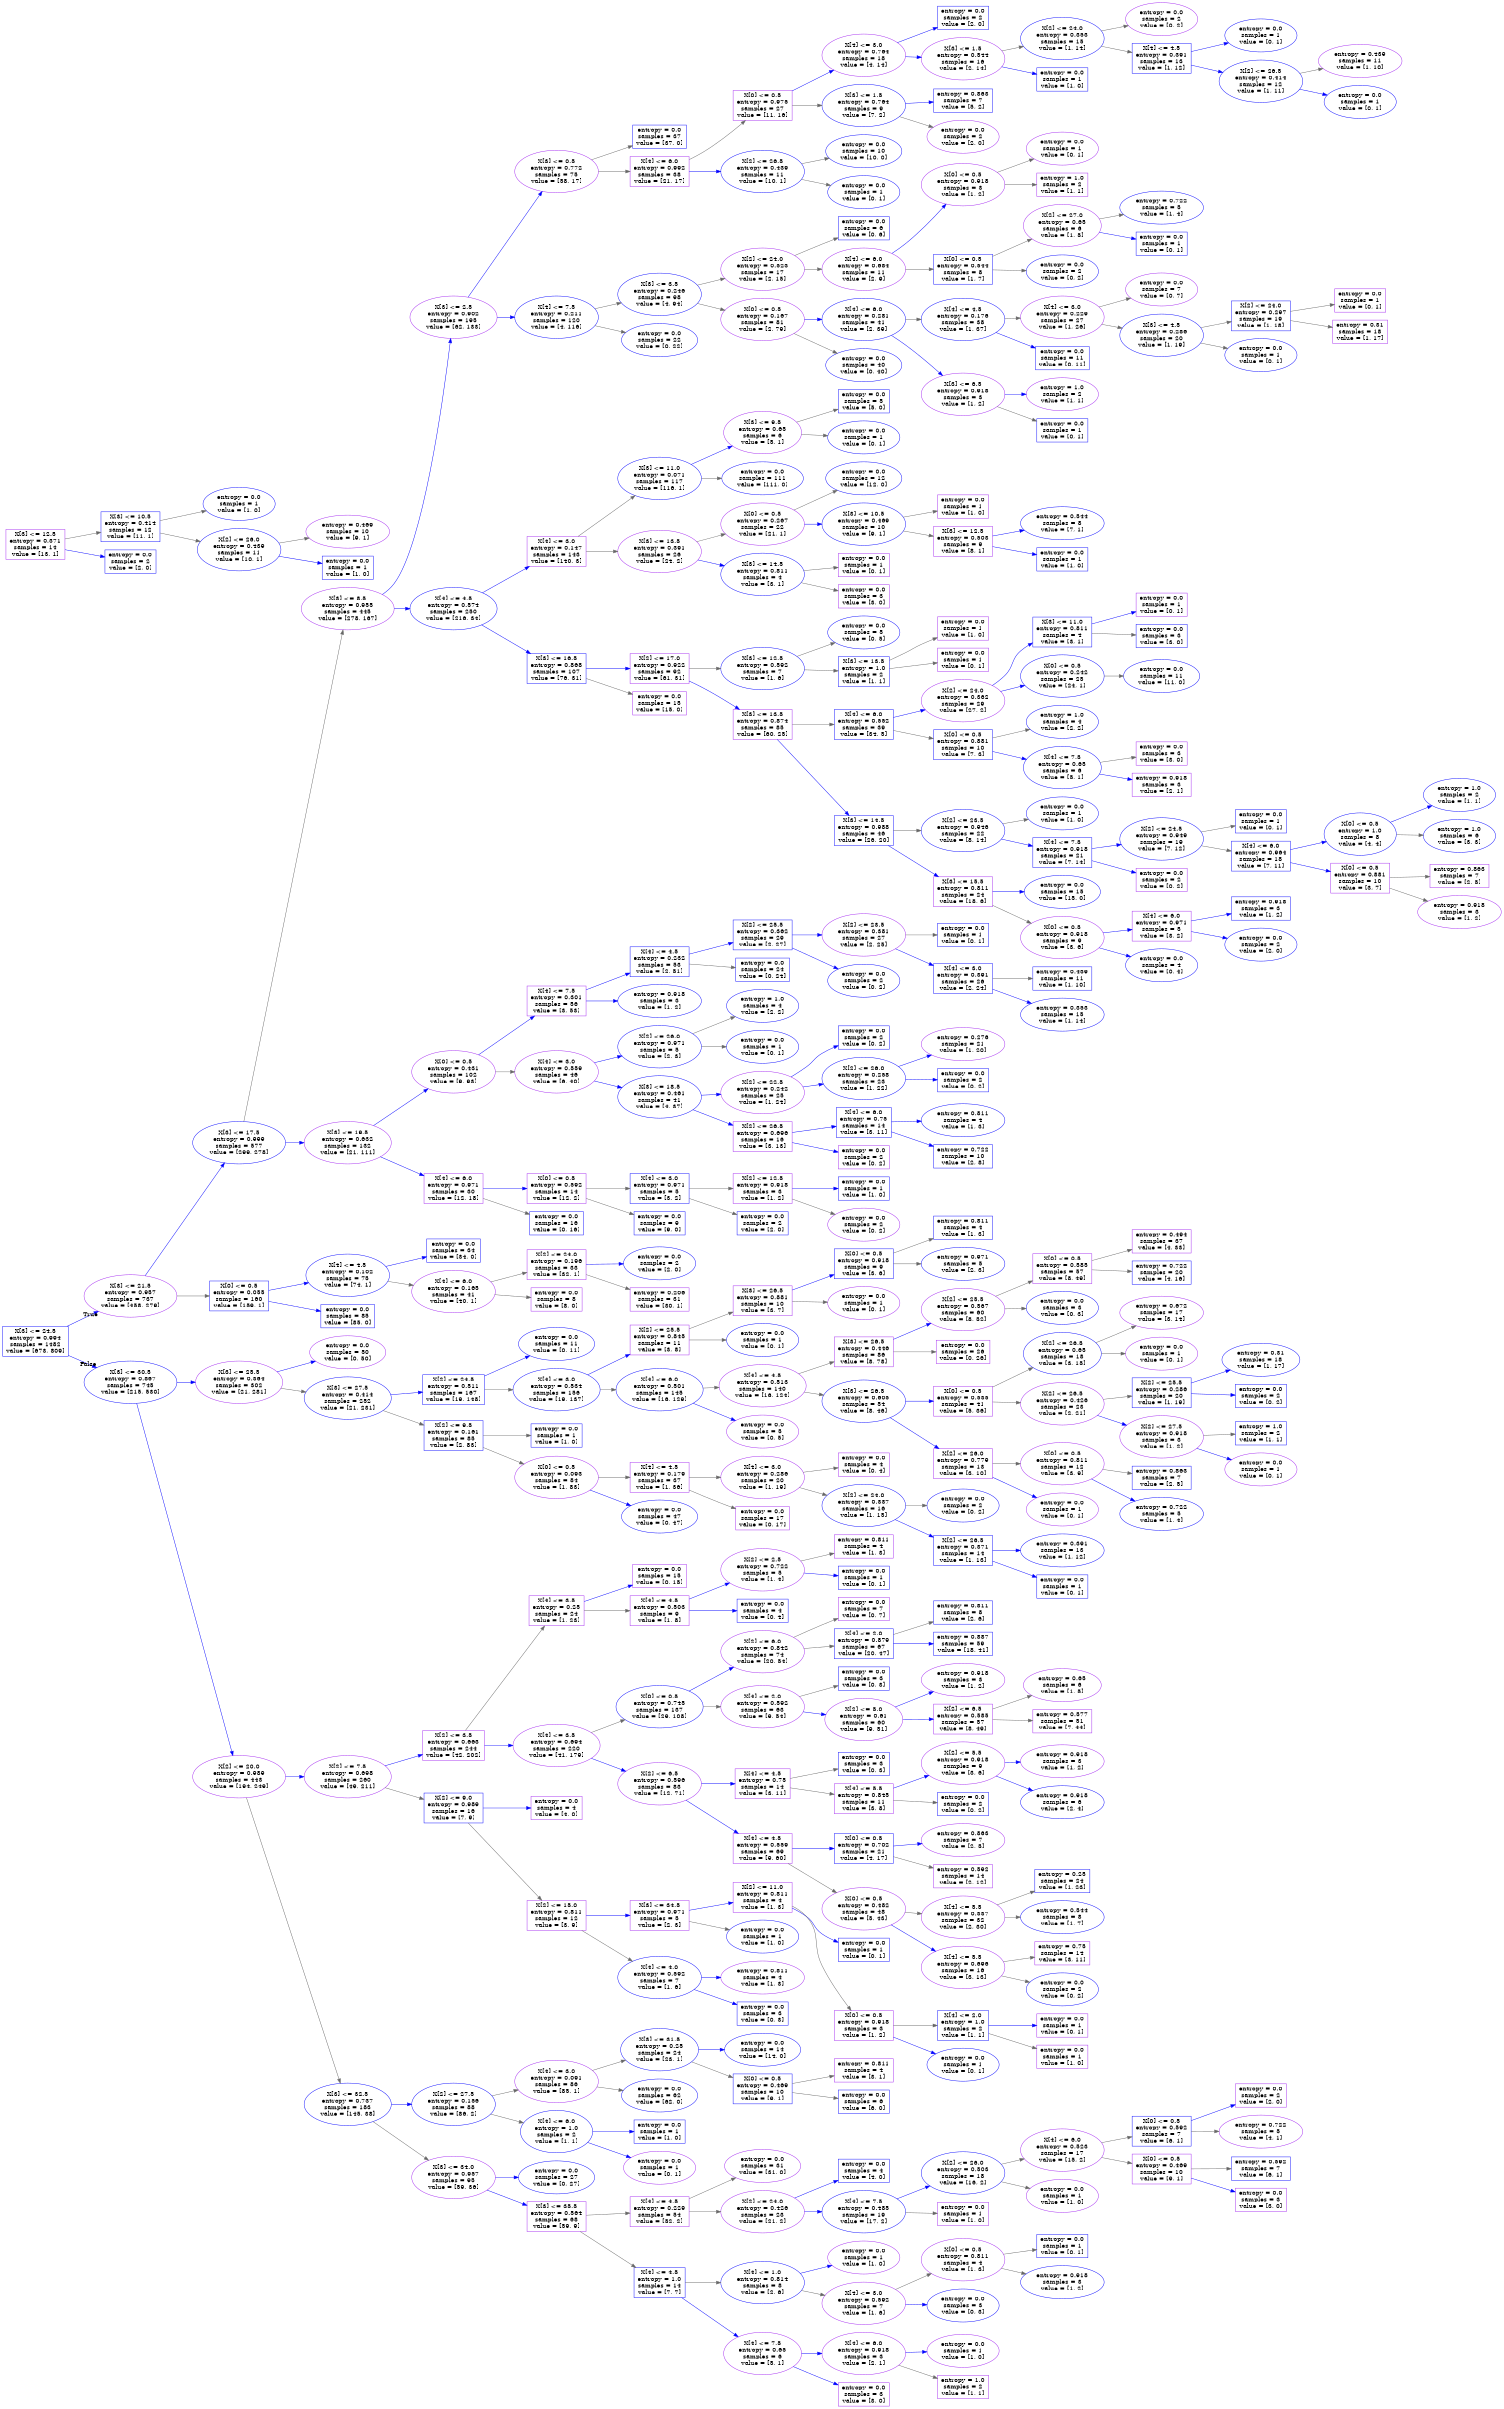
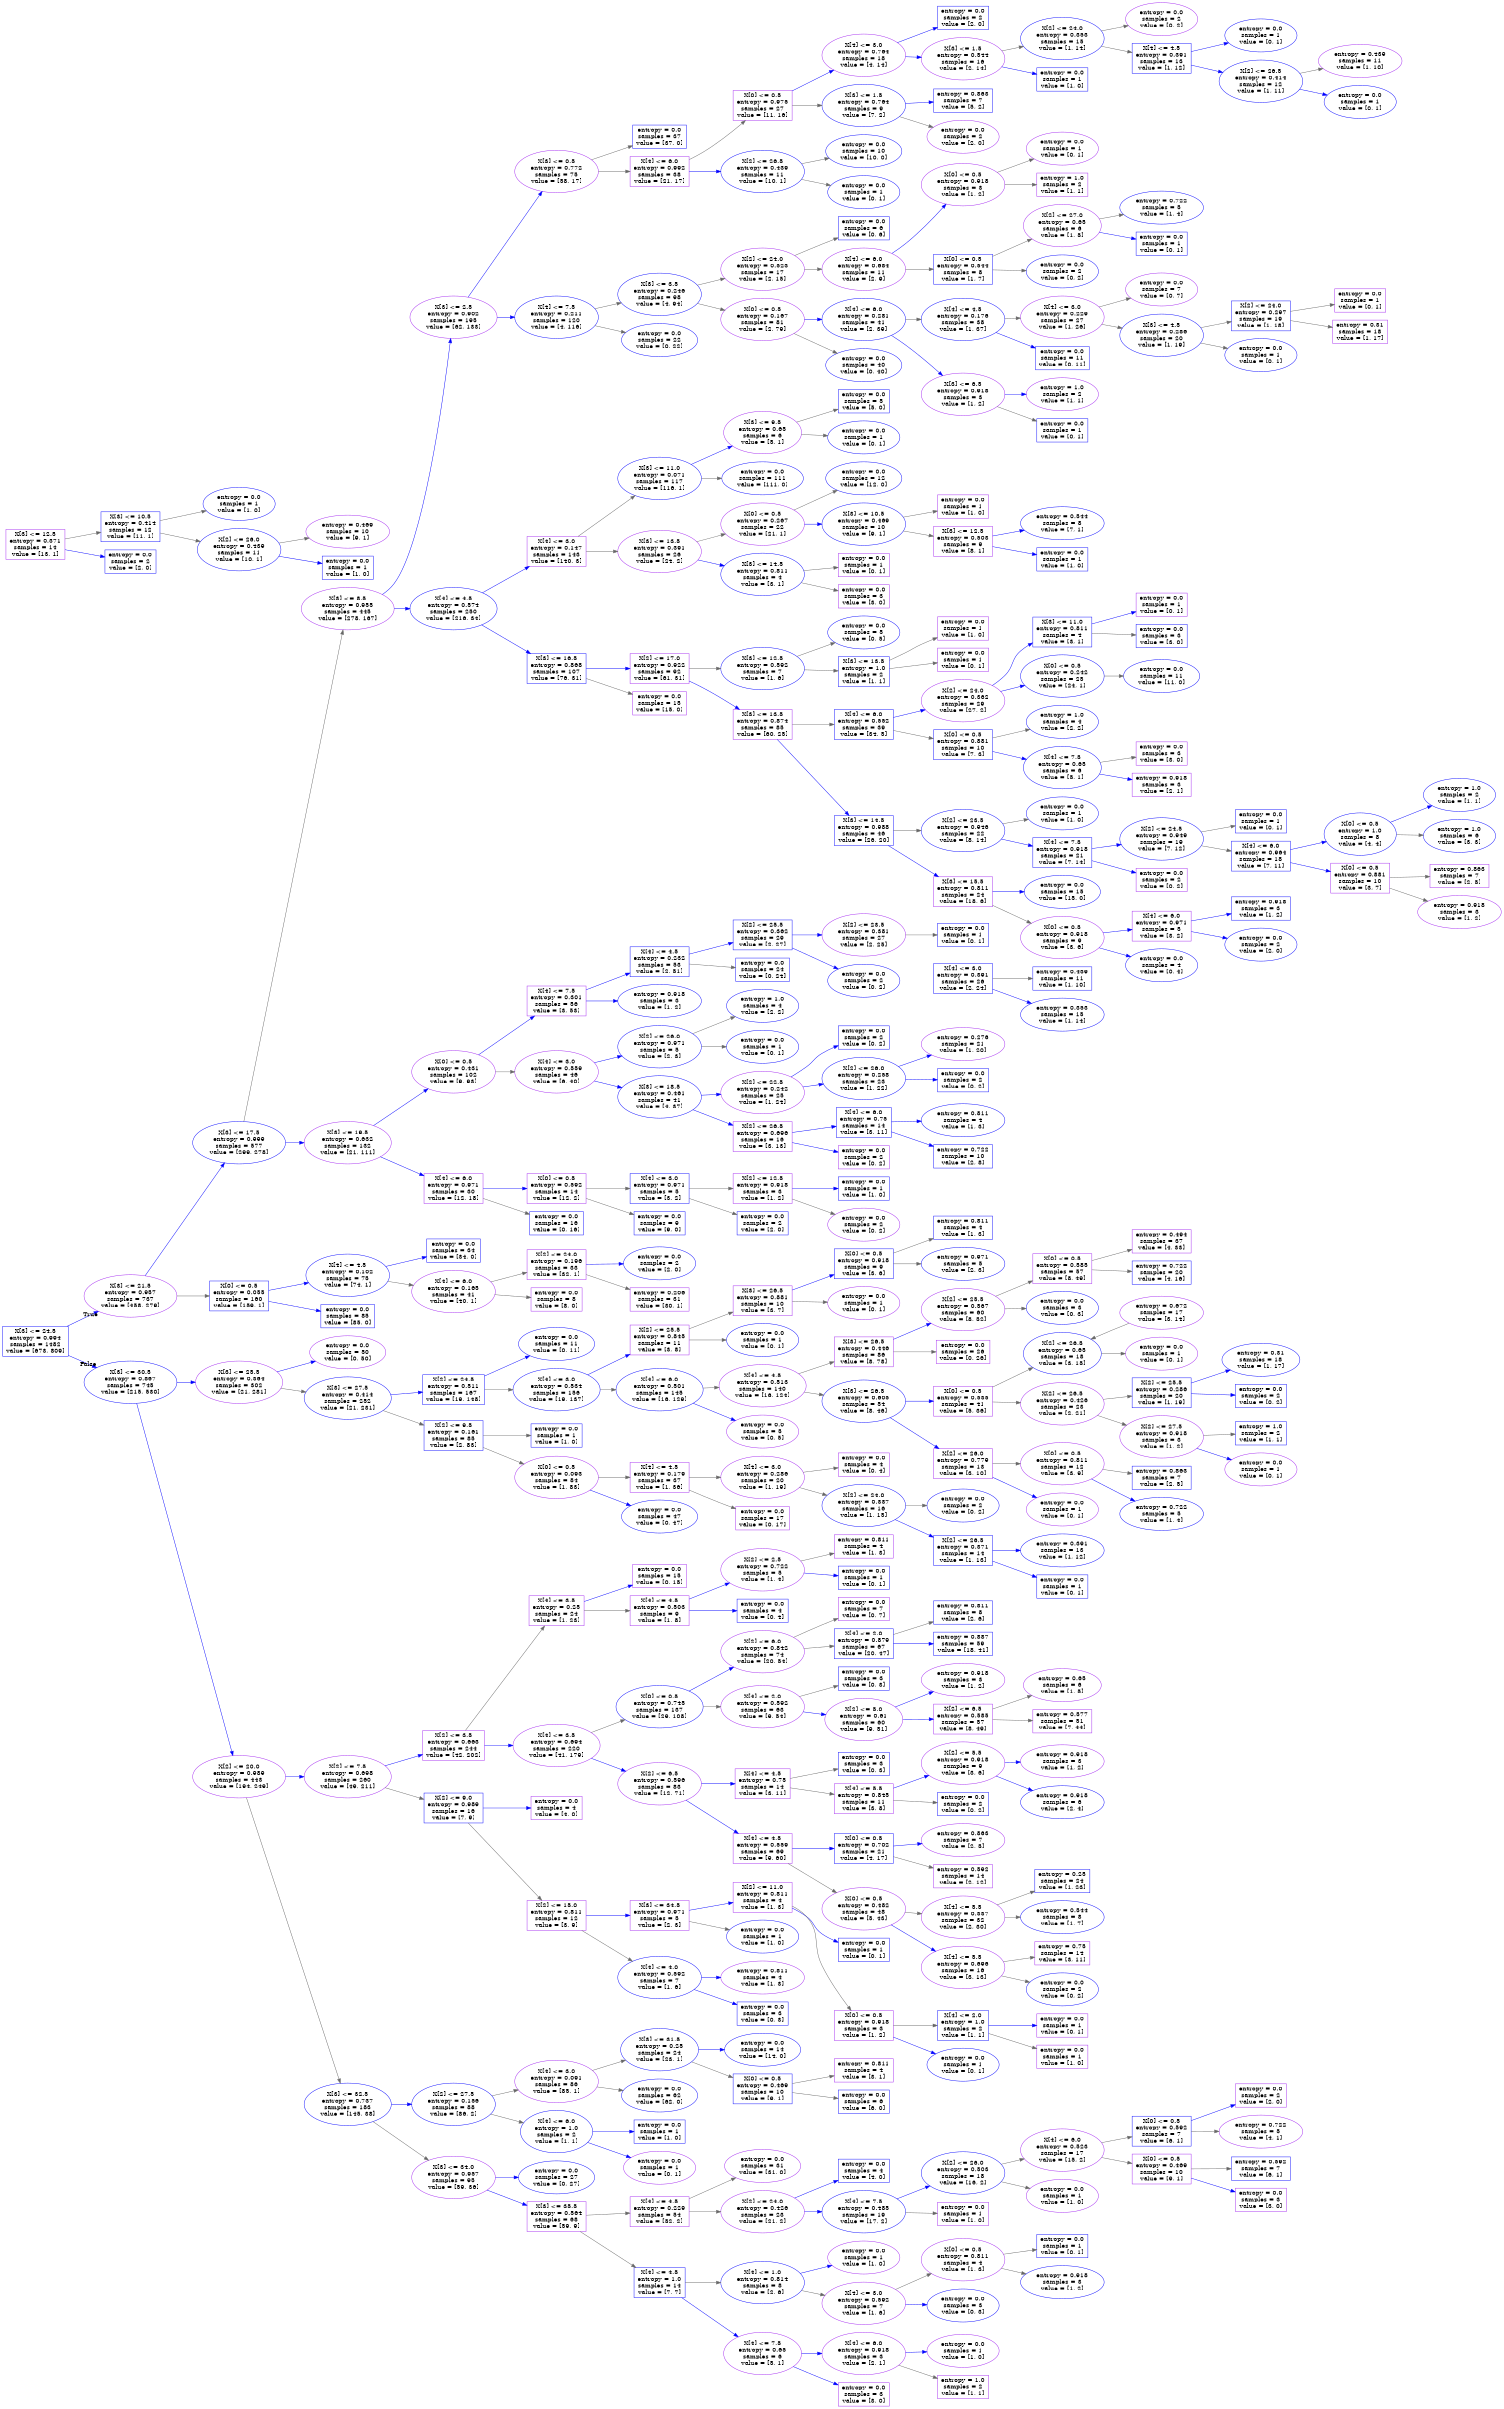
edge "X[2] <= 23.5 entropy = 0.381 samples = 27 value = [2, 25]" -> "X[4] <= 3.0 entropy = 0.391 samples = 26 value = [2, 24]": removed
edge "X[2] <= 26.5 entropy = 0.65 samples = 18 value = [3, 15]" -> "entropy = 0.672 samples = 17 value = [3, 14]": reversed
edge "X[2] <= 26.5 entropy = 0.426 samples = 23 value = [2, 21]" -> "X[2] <= 27.5 entropy = 0.918 samples = 3 value = [1, 2]": color blue -> gray40
